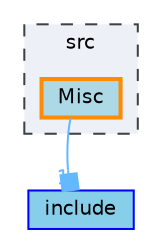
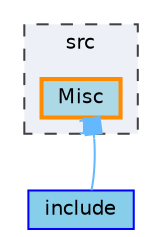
edge "Misc" -> "include": reversed
